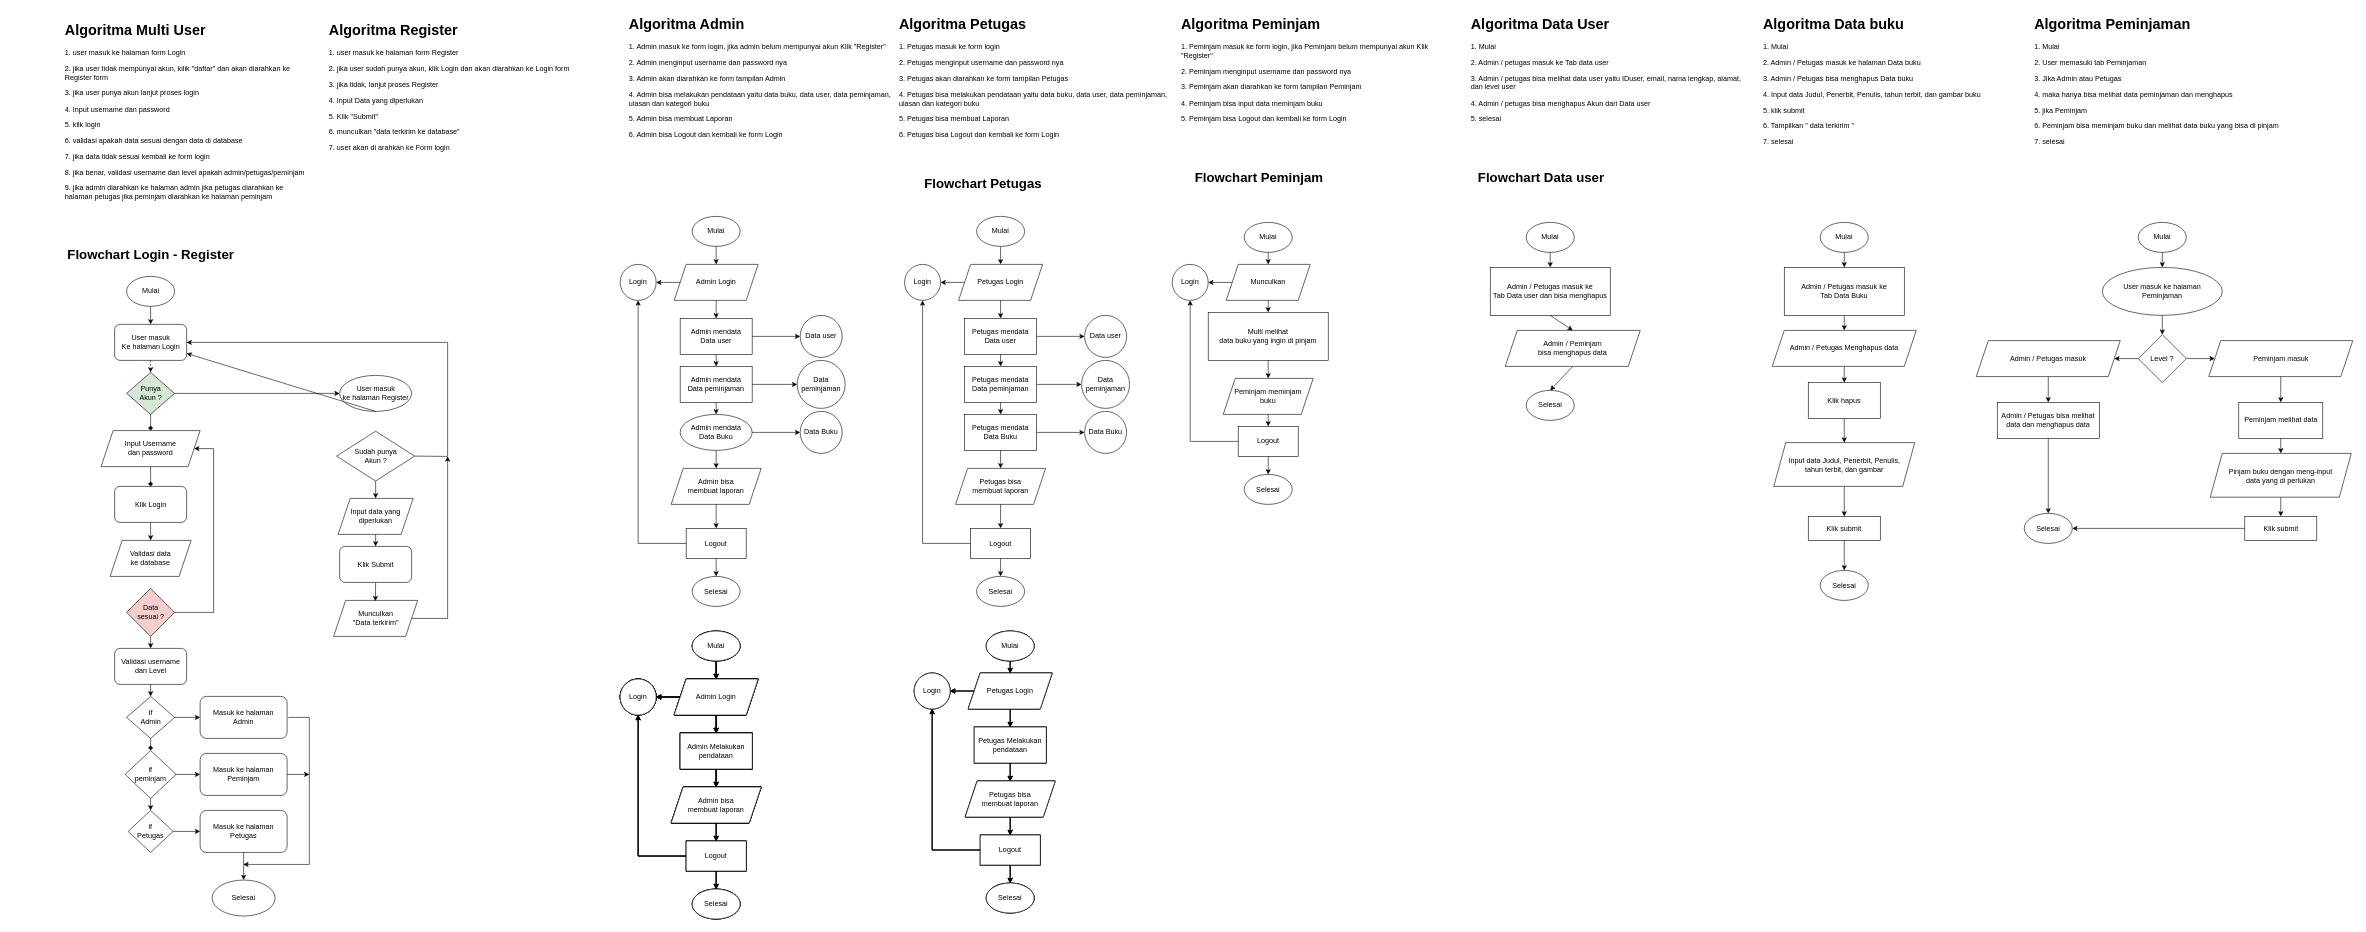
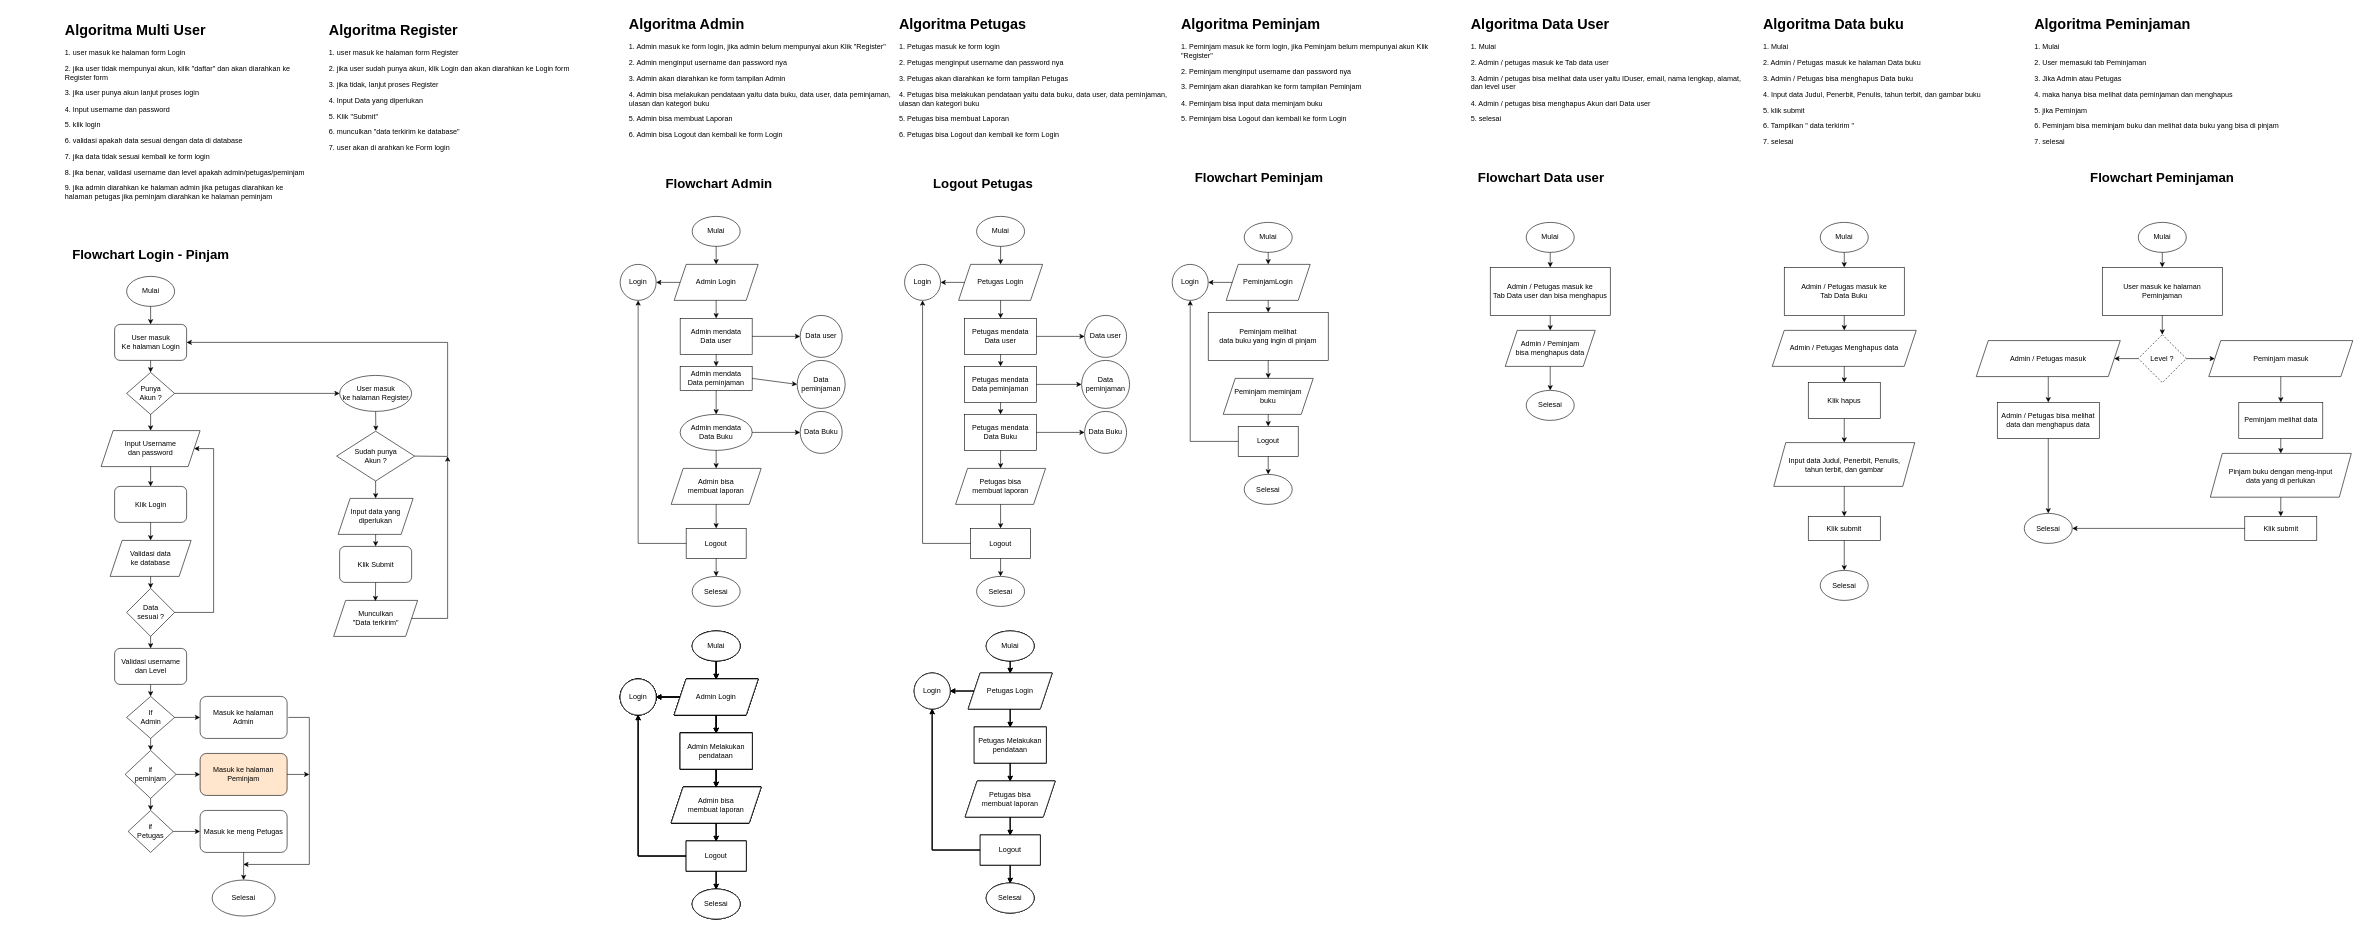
node "Flowchart Peminjaman": added
node "Flowchart Admin": added
node "Flowchart Petugas": label "Flowchart Petugas" -> "Logout Petugas"
node "Flowchart Login - Register": label "Flowchart Login - Register" -> "Flowchart Login - Pinjam"
node "Munculkan": label "Munculkan" -> "PeminjamLogin"
node "User masuk ke halaman Peminjaman": shape ellipse -> rectangle
node "Multi melihat data buku yang ingin di pinjam": label "Multi melihat data buku yang ingin di pinjam" -> "Peminjam melihat data buku yang ingin di pinjam"
node "Admin / Peminjam bisa menghapus data": size 135x36 -> 90x36
node "Level ?": style solid -> dashed
edge "User masuk Ke halaman Login" -> "Punya Akun ?": style dashed -> solid
edge "User masuk ke halaman Register" -> "User masuk Ke halaman Login": now "User masuk ke halaman Register" -> "Sudah punya Akun ?"
node "Admin mendata Data peminjaman": size 72x36 -> 72x24
node "Punya Akun ?": fillcolor #d5e8d4 -> #ffffff
edge "Punya Akun ?" -> "Input Username dan password": arrowhead diamond -> classic
edge "Input Username dan password" -> "Klik Login": arrowhead diamond -> classic
edge "Validasi data ke database" -> "Data sesuai ?": added
node "Data sesuai ?": fillcolor #f8cecc -> #ffffff
edge "If Admin" -> "if peminjam": arrowhead diamond -> classic
node "Masuk ke halaman Peminjam": fillcolor #ffffff -> #ffe6cc
node "Masuk ke halaman Petugas": label "Masuk ke halaman Petugas" -> "Masuk ke meng Petugas"
